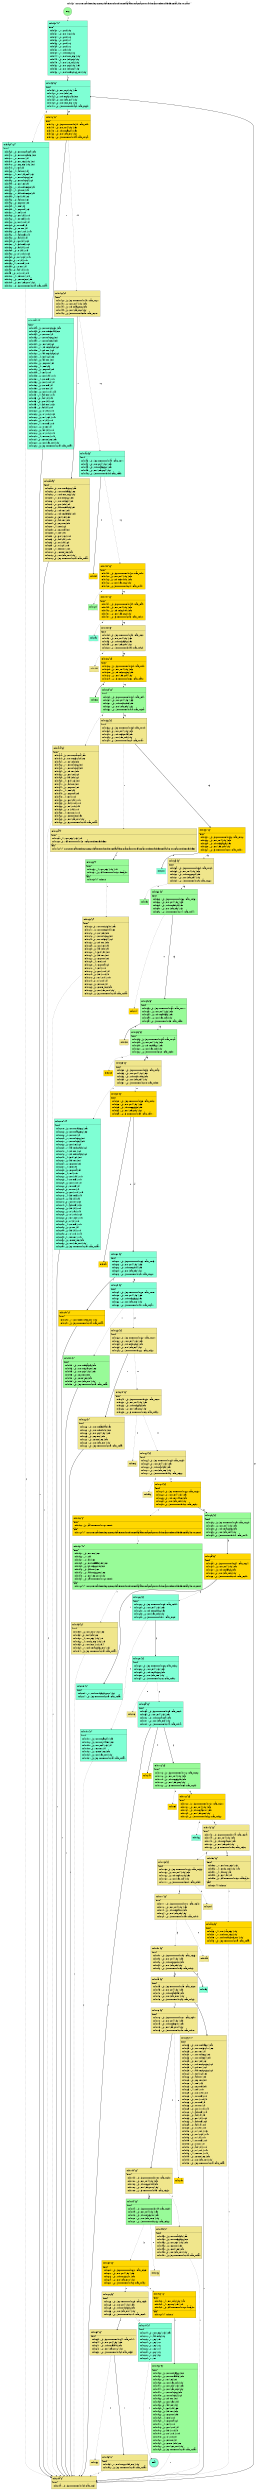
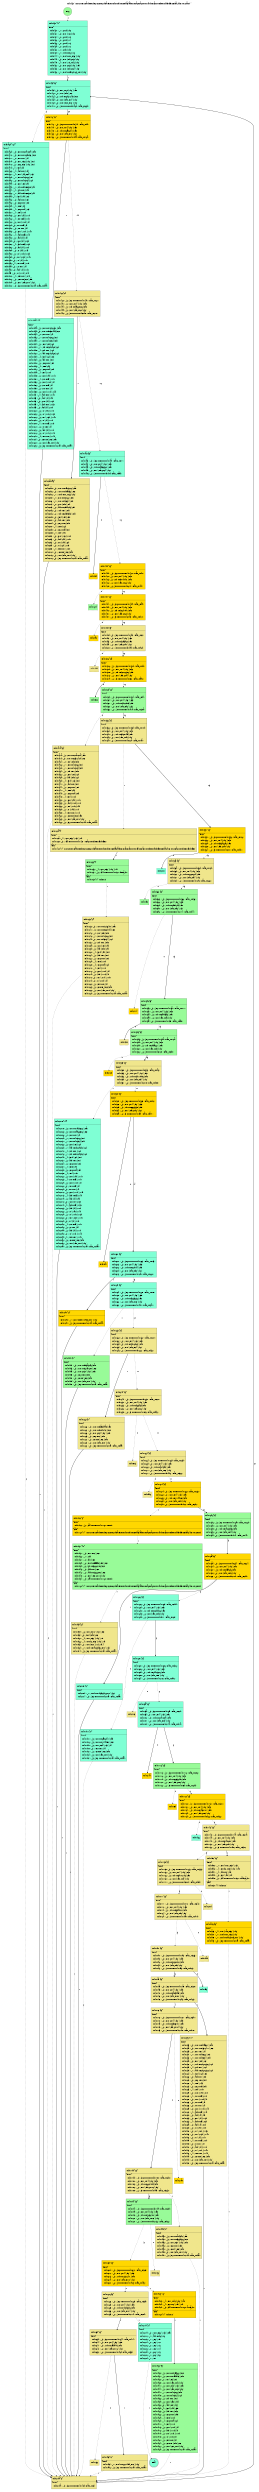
node "0x4021a2": fillcolor aquamarine -> gold
edge "0x4016fa [25]" -> "0x4021da [5]": now "0x40210d [12]" -> "0x4021da [5]"
